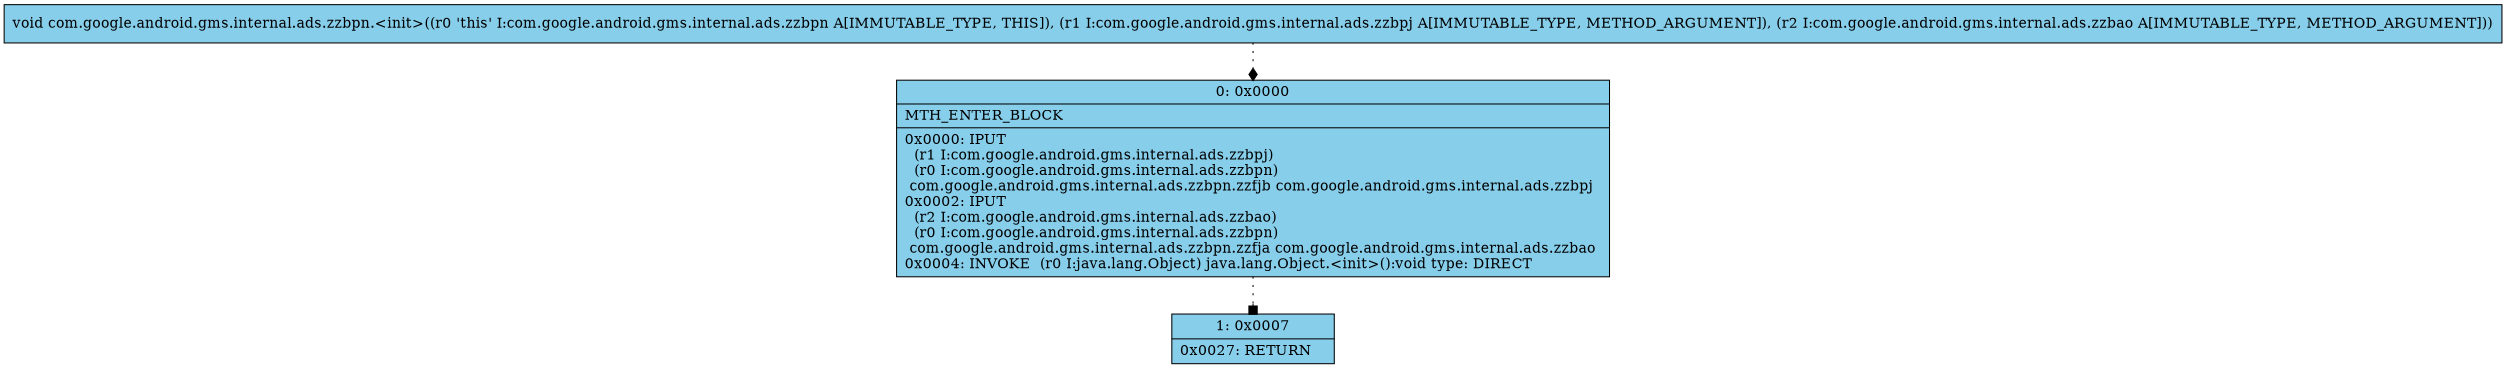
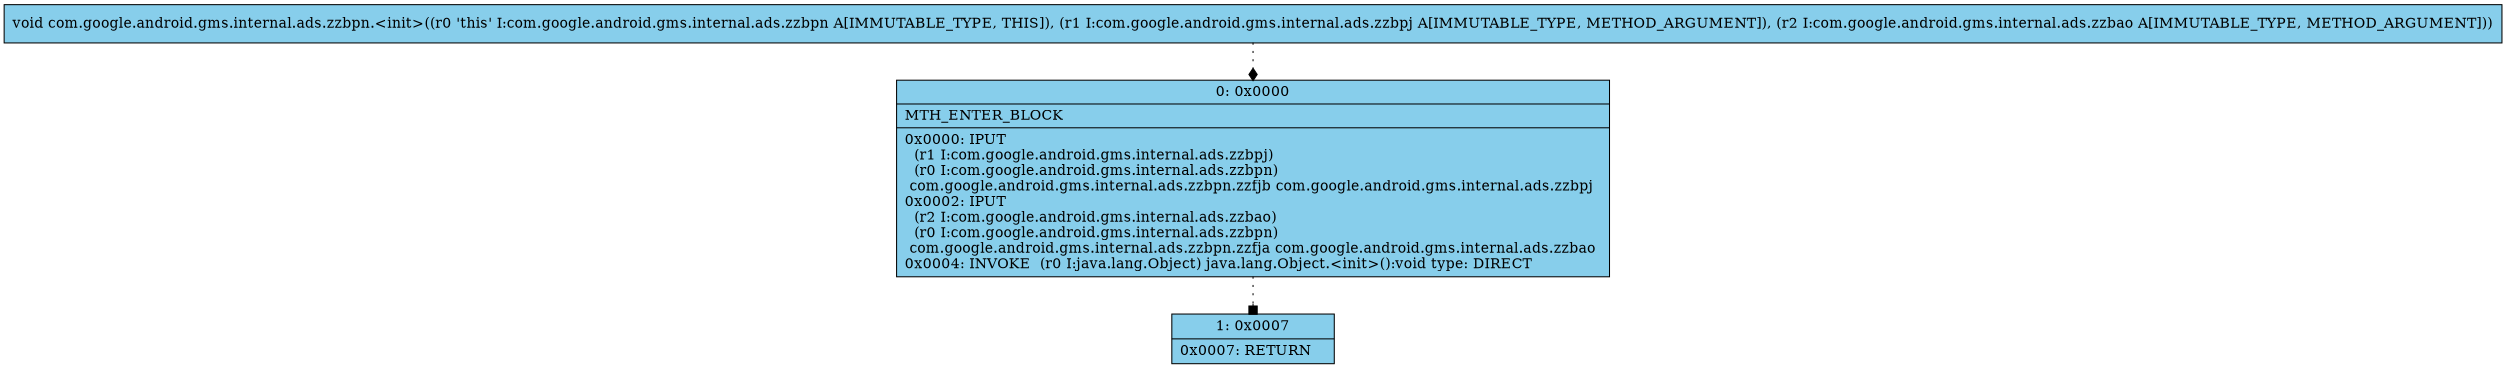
node "1: 0x0007": text "0x0027: RETURN" -> "0x0007: RETURN"
